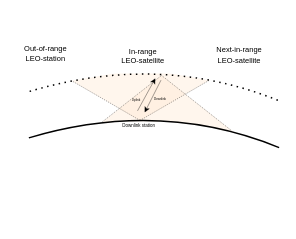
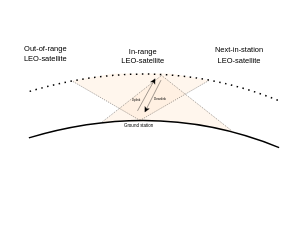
node "Out-of-range LEO-station": label "Out-of-range LEO-station" -> "Out-of-range LEO-satellite"
node "Next-in-range LEO-satellite": label "Next-in-range LEO-satellite" -> "Next-in-station LEO-satellite"
node "Downlink station": label "Downlink station" -> "Ground station"
